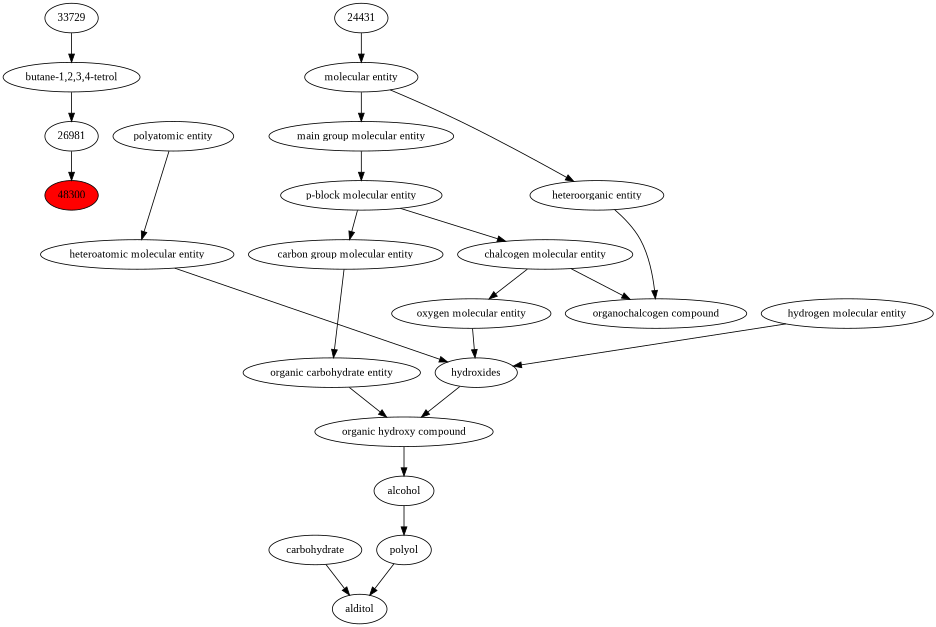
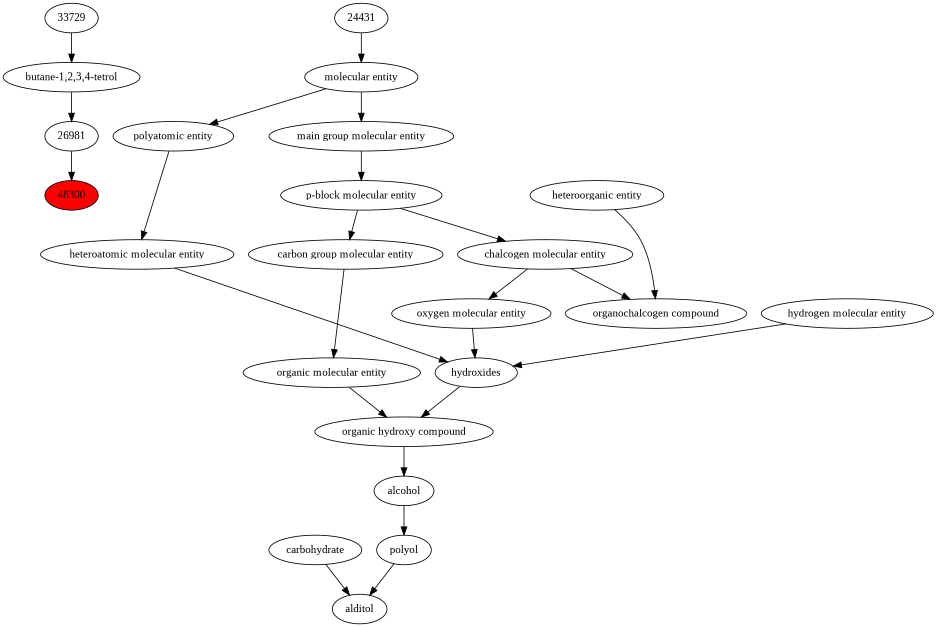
edge "molecular entity" -> "heteroorganic entity": now "molecular entity" -> "polyatomic entity"
node "organic carbohydrate entity": label "organic carbohydrate entity" -> "organic molecular entity"
